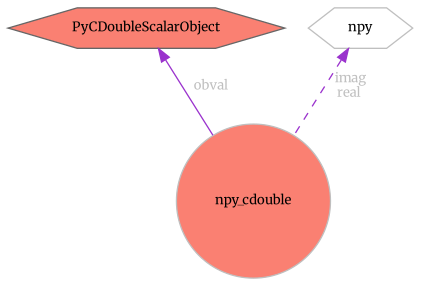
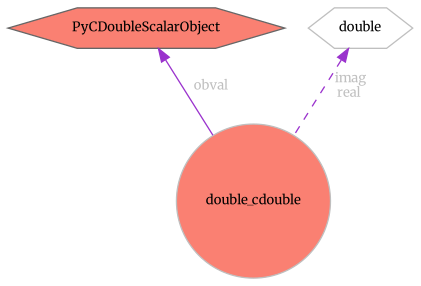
node "npy": label "npy" -> "double"
node "npy_cdouble": label "npy_cdouble" -> "double_cdouble"
